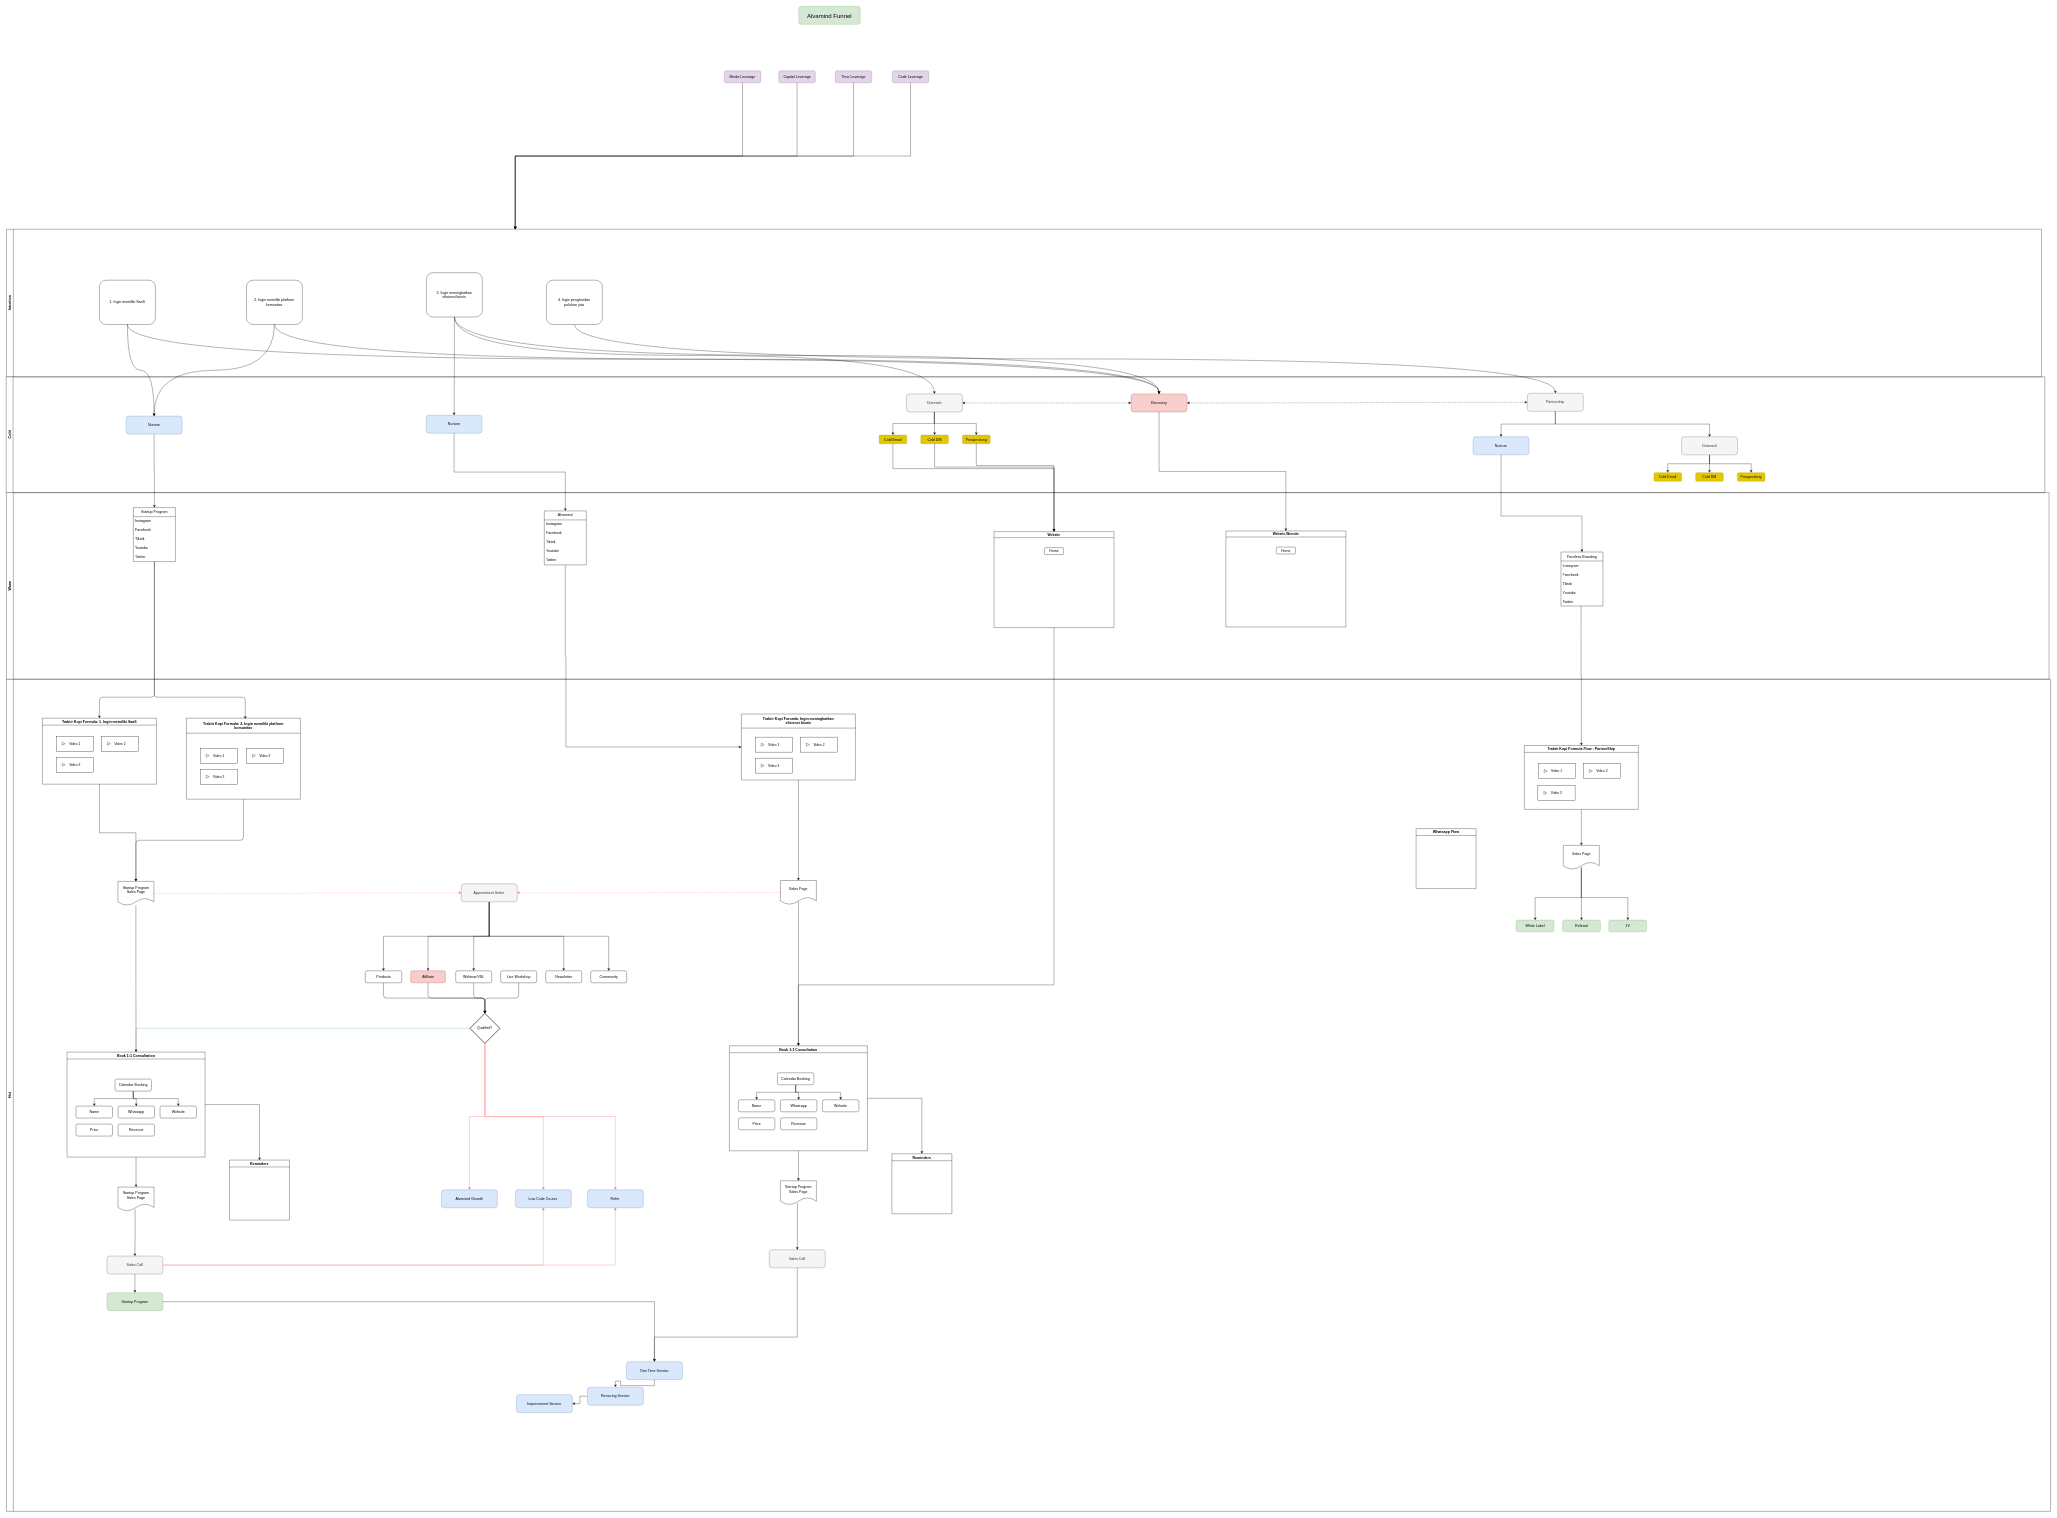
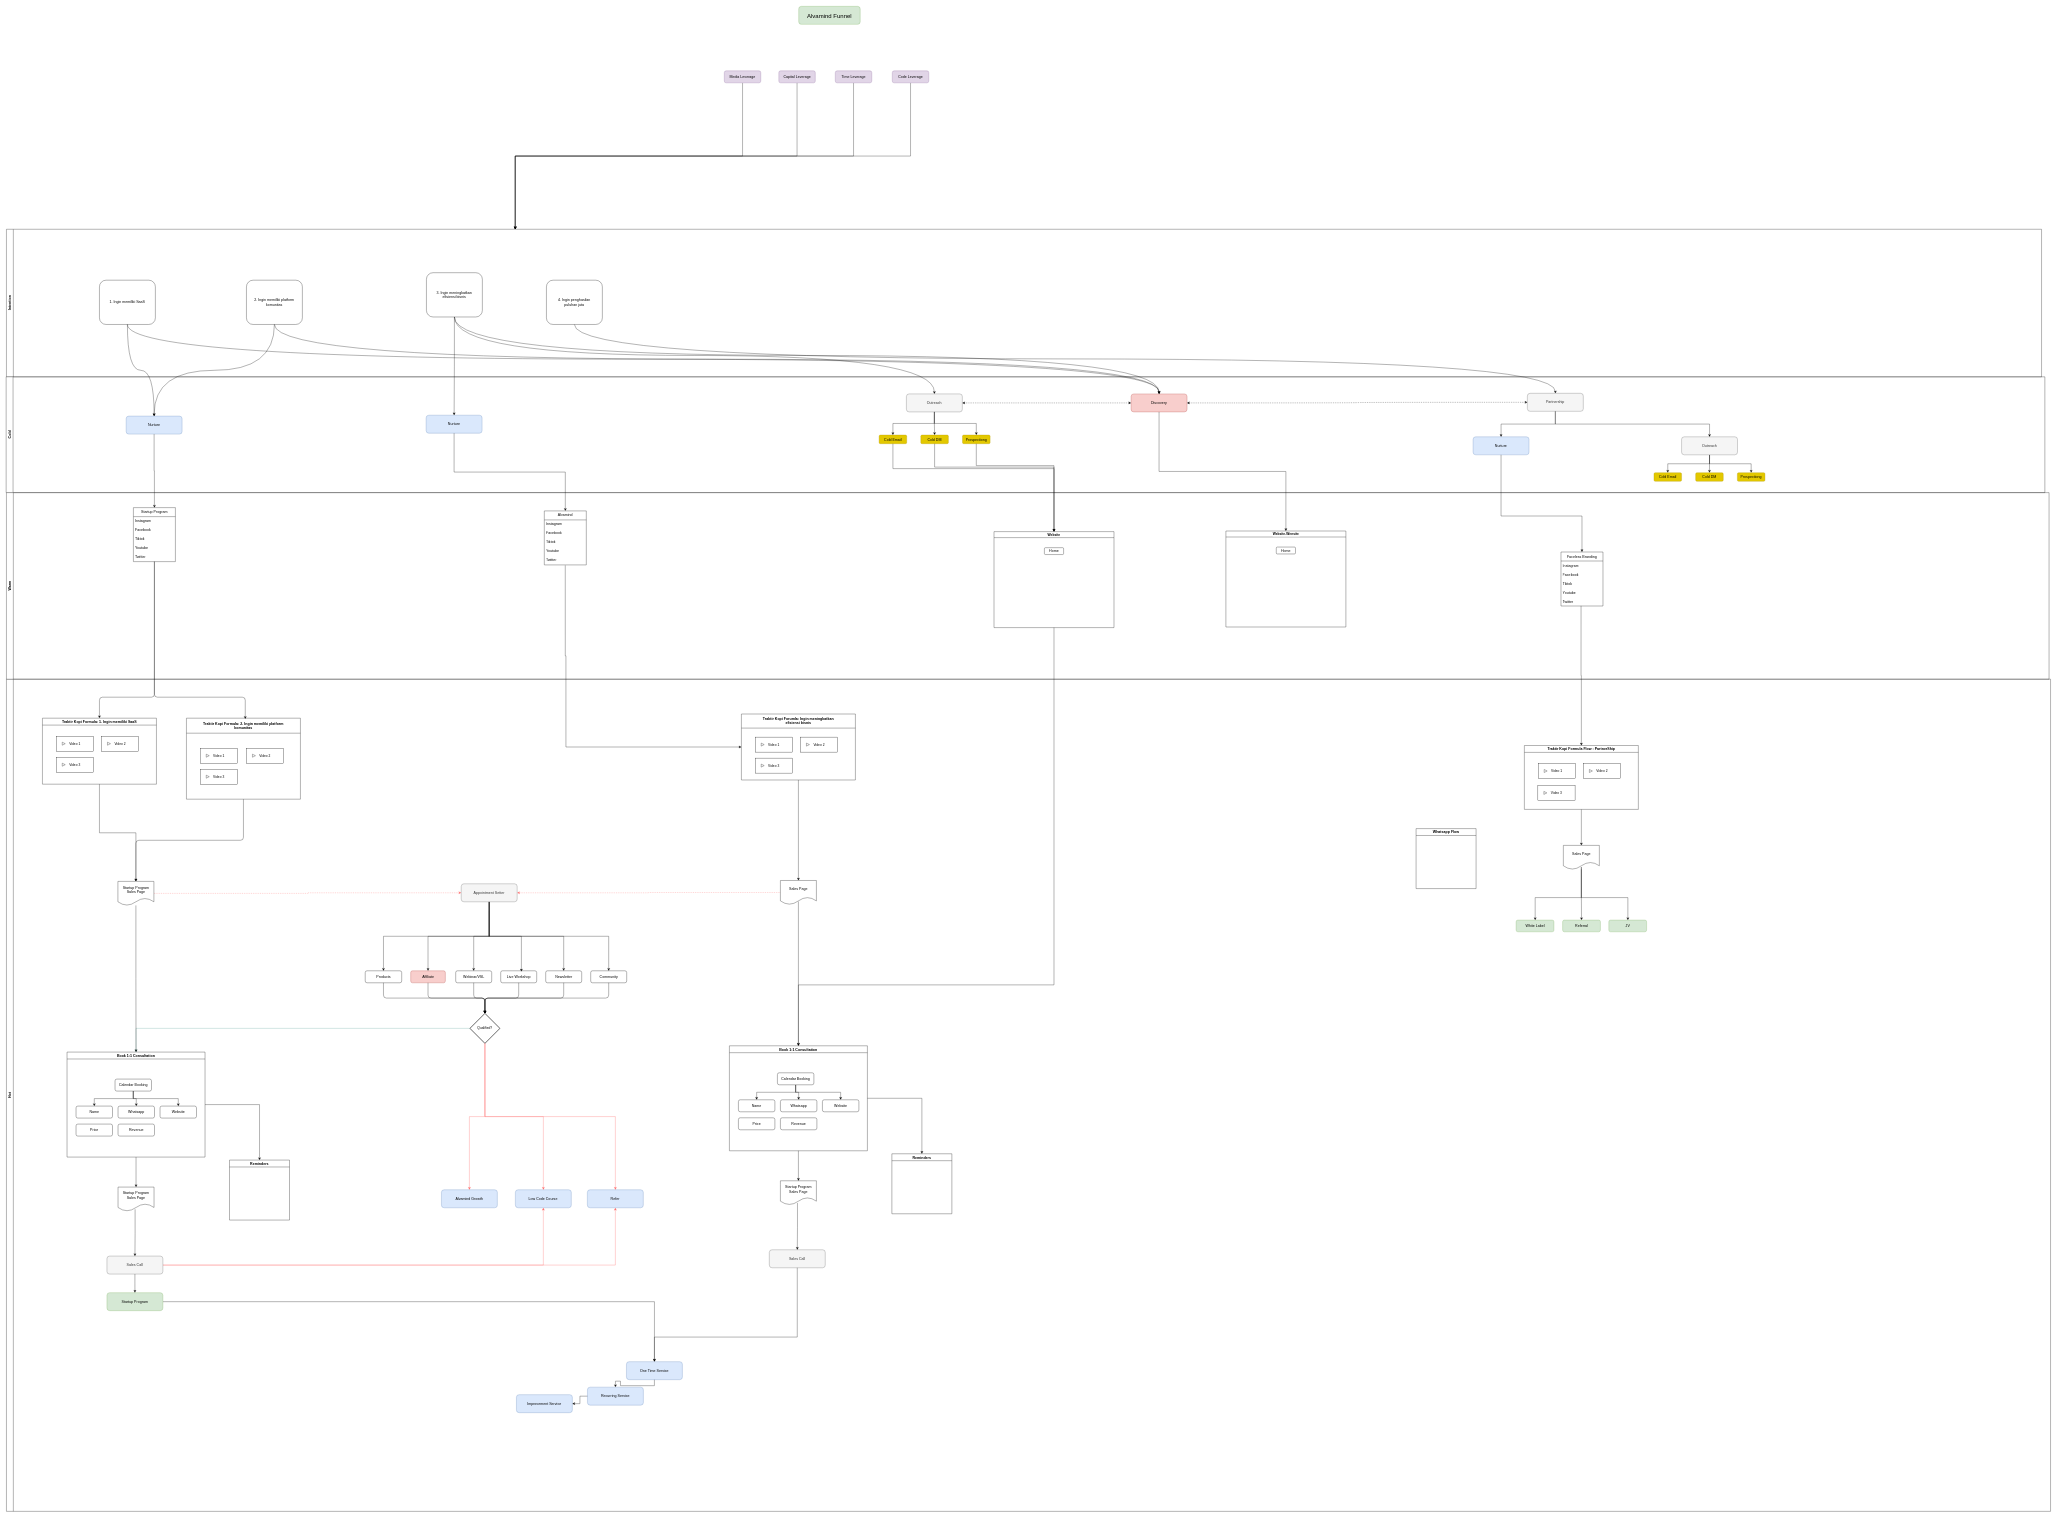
edge "Appointment Setter" -> "Live Workshop": added
edge "Newsletter" -> "Qualified?": added
edge "Community" -> "Qualified?": added
